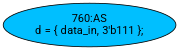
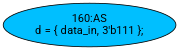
node "760:AS d = { data_in, 3'b111 };": label "760:AS d = { data_in, 3'b111 };" -> "160:AS d = { data_in, 3'b111 };"
